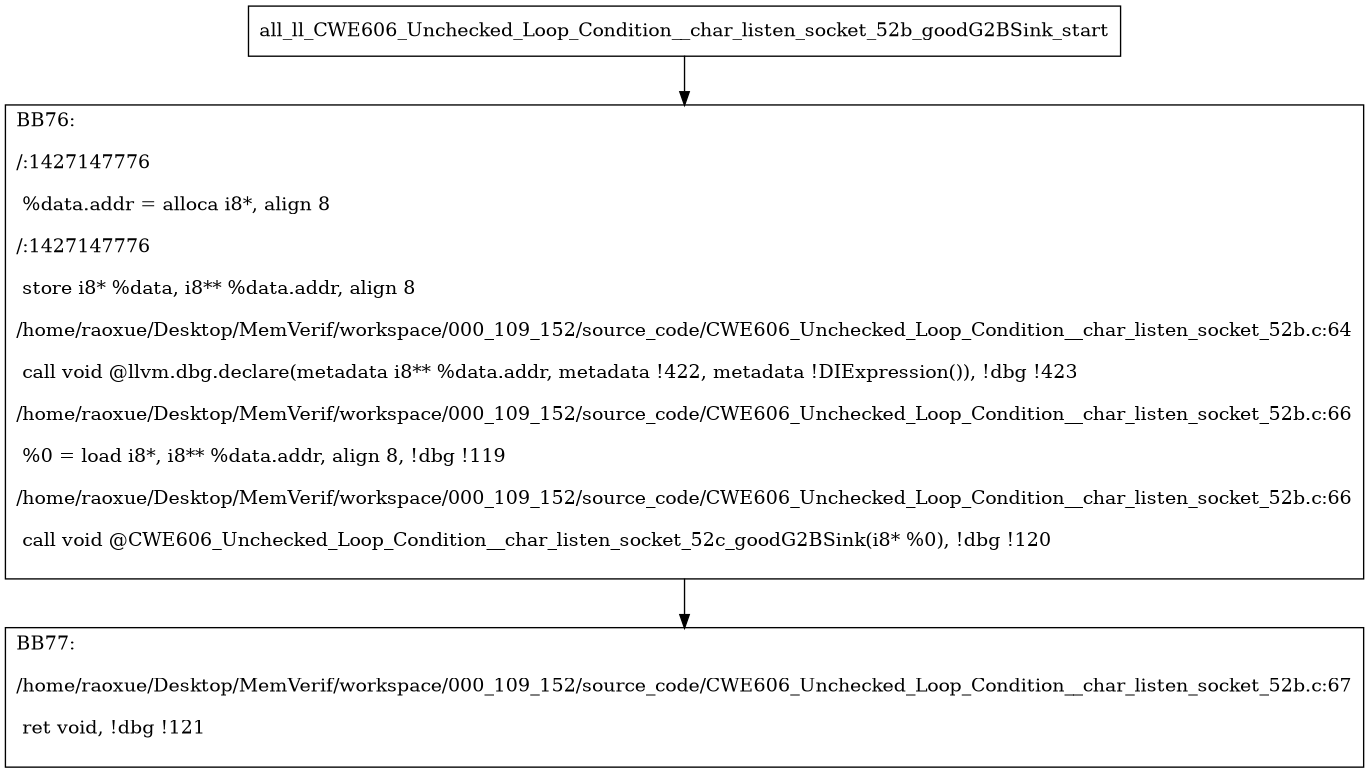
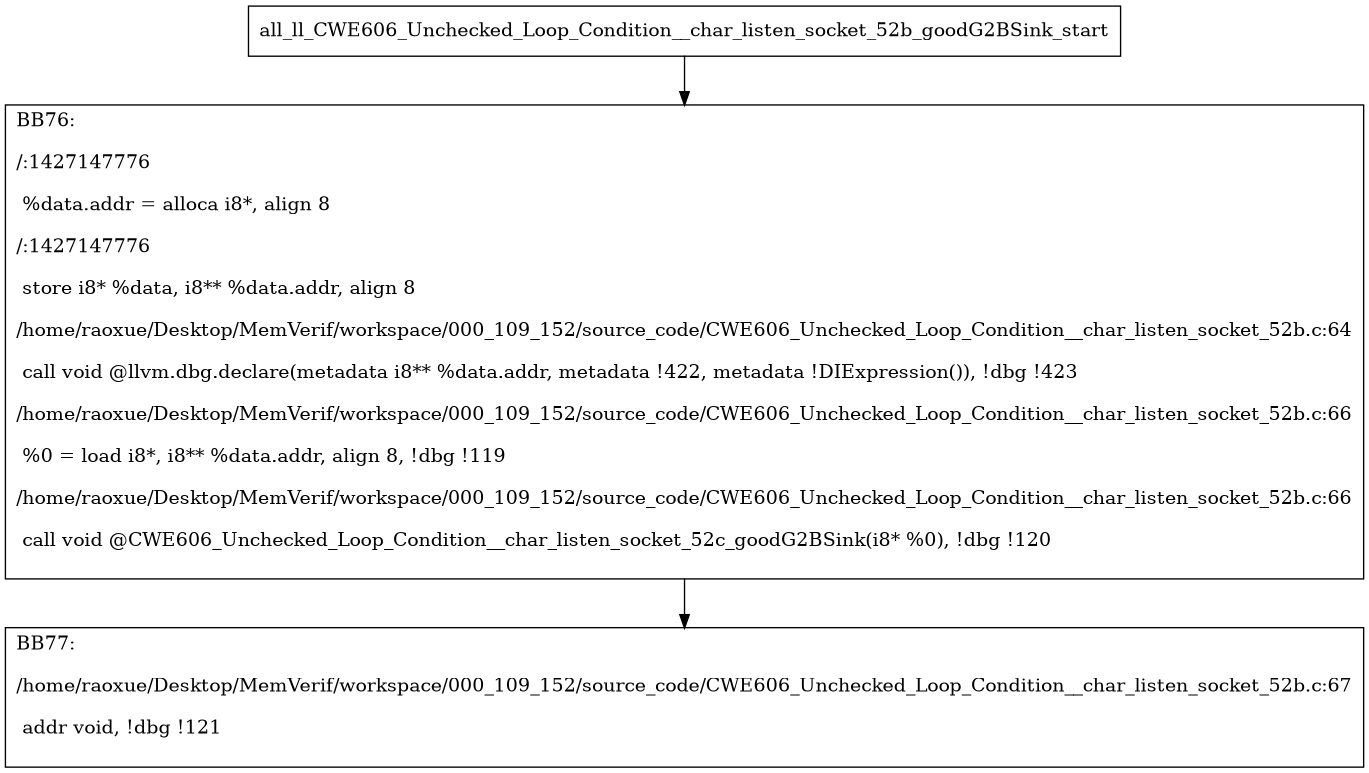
node "BB77:": text "ret void, !dbg !121" -> "addr void, !dbg !121"
